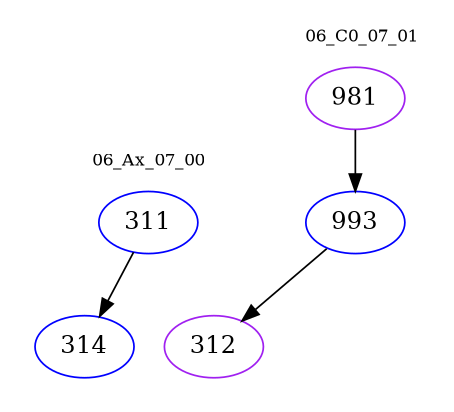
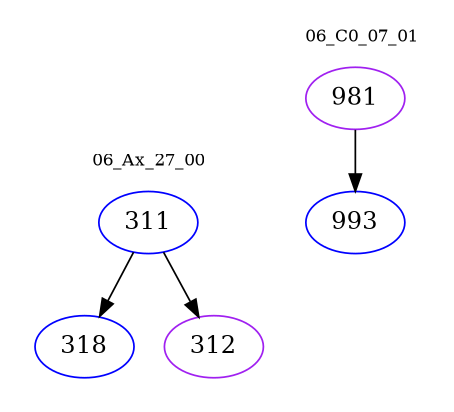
cluster "06_Ax_07_00": label "06_Ax_07_00" -> "06_Ax_27_00"
edge "993" -> "312": now "311" -> "312"
node "314": label "314" -> "318"
